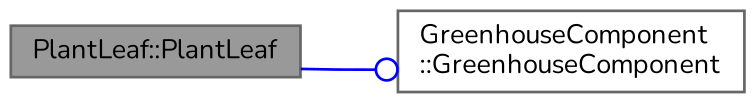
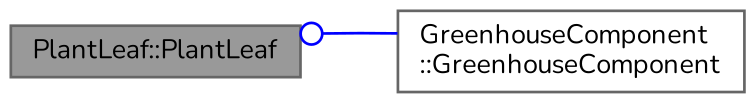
edge "PlantLeaf::PlantLeaf" -> "GreenhouseComponent ::GreenhouseComponent": reversed
